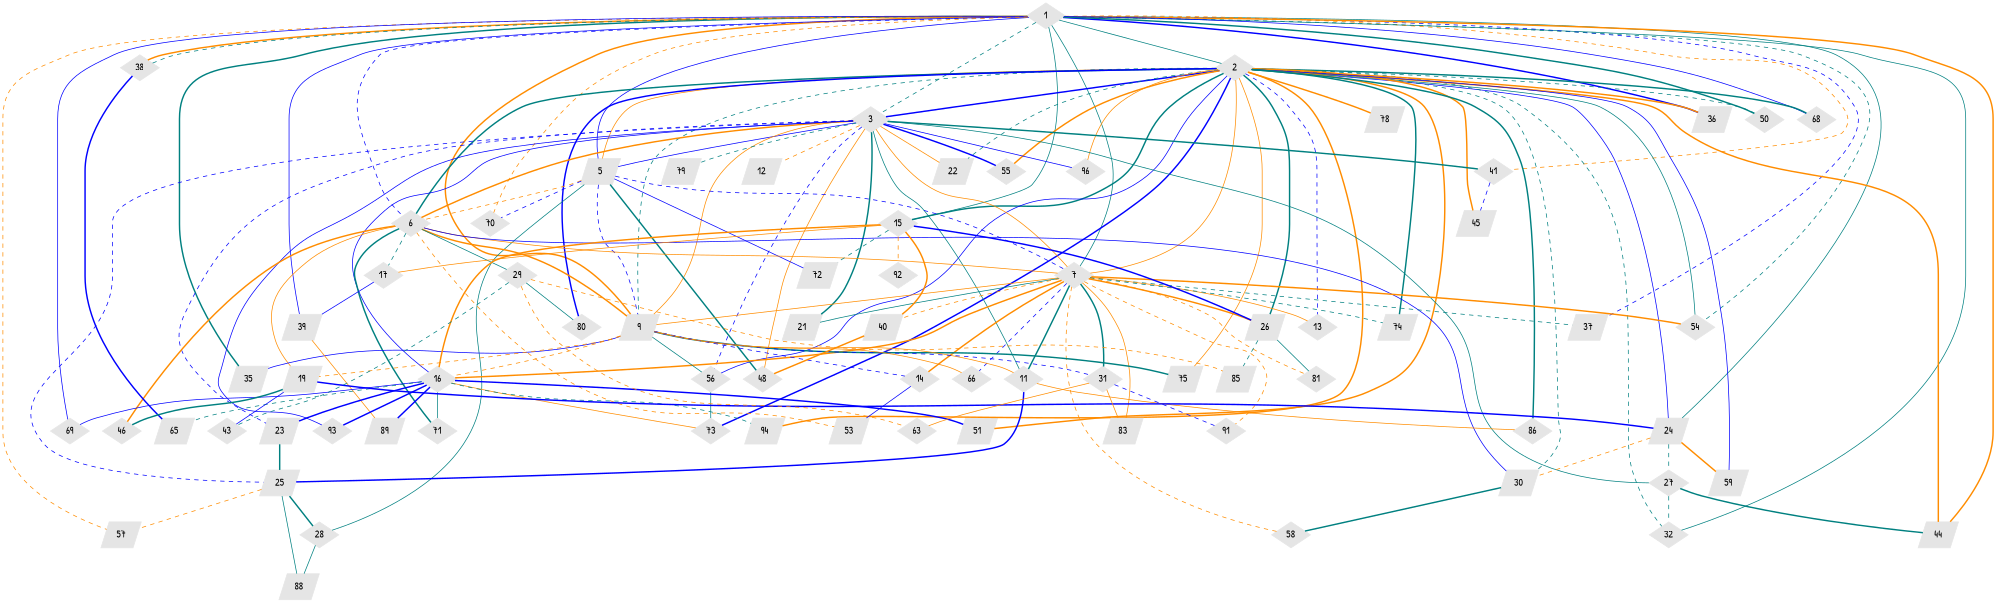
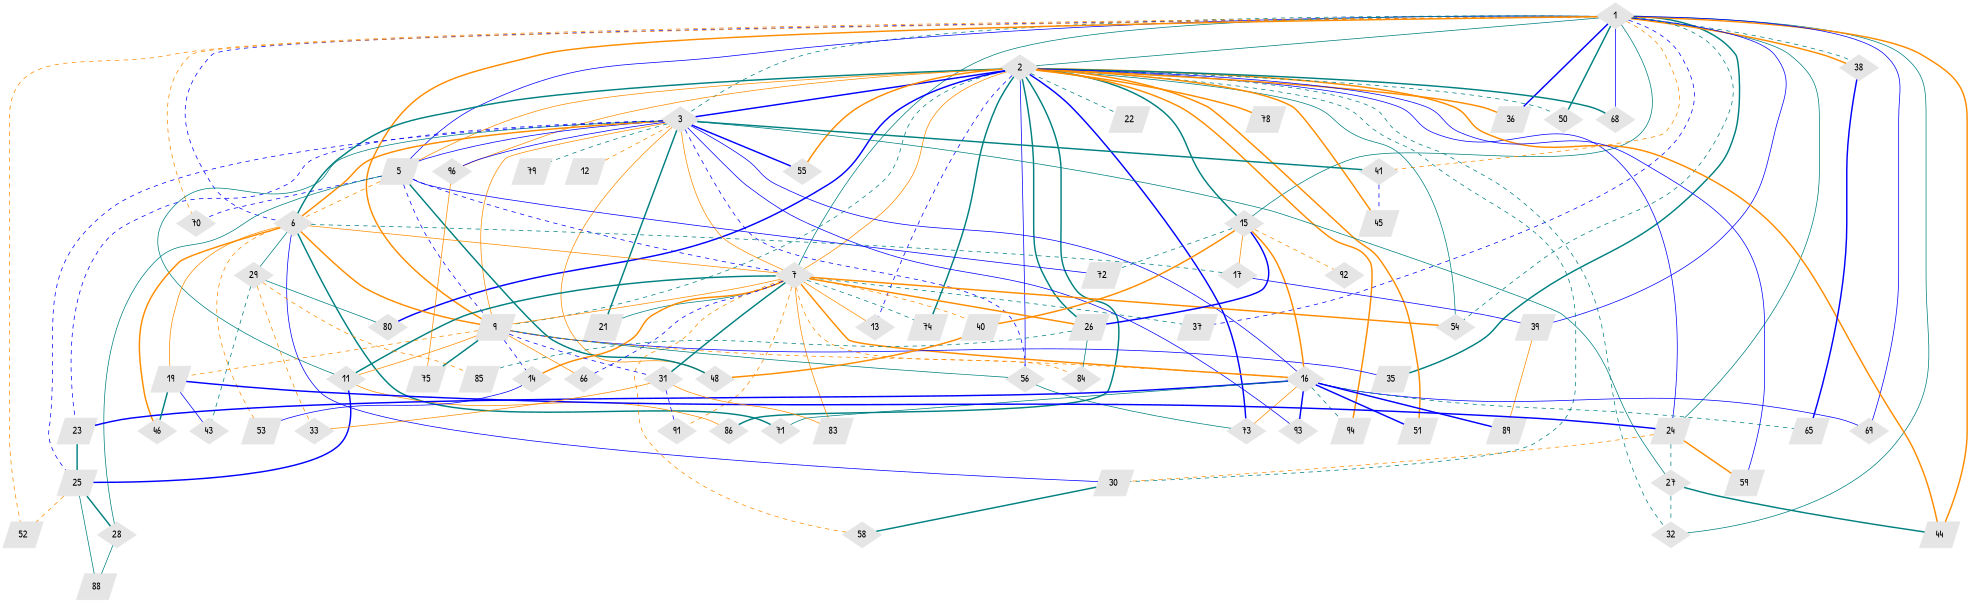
edge "3" -- "22": removed
edge "2" -- "75": now "96" -- "75"
node "81": label "81" -> "84"
node "63": label "63" -> "33"
node "57": label "57" -> "52"
